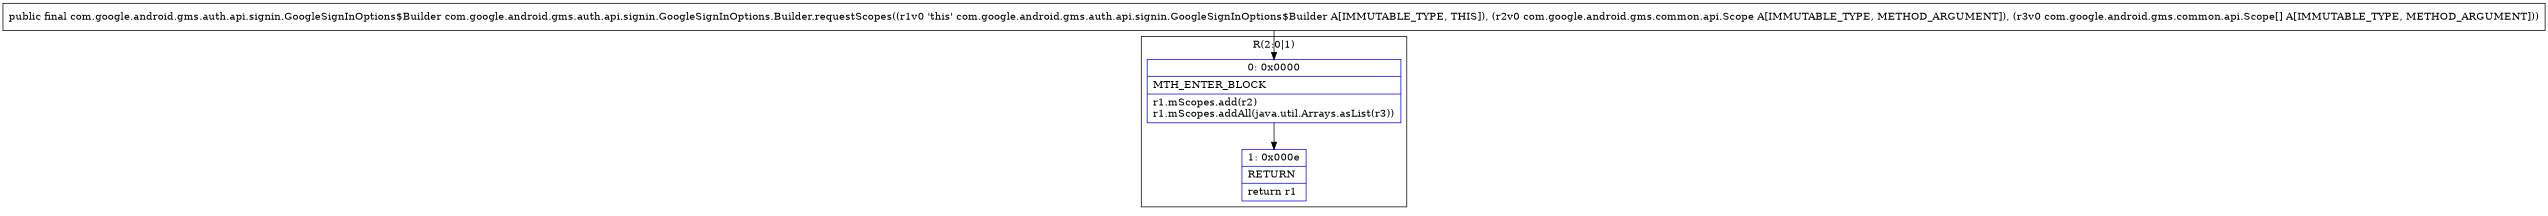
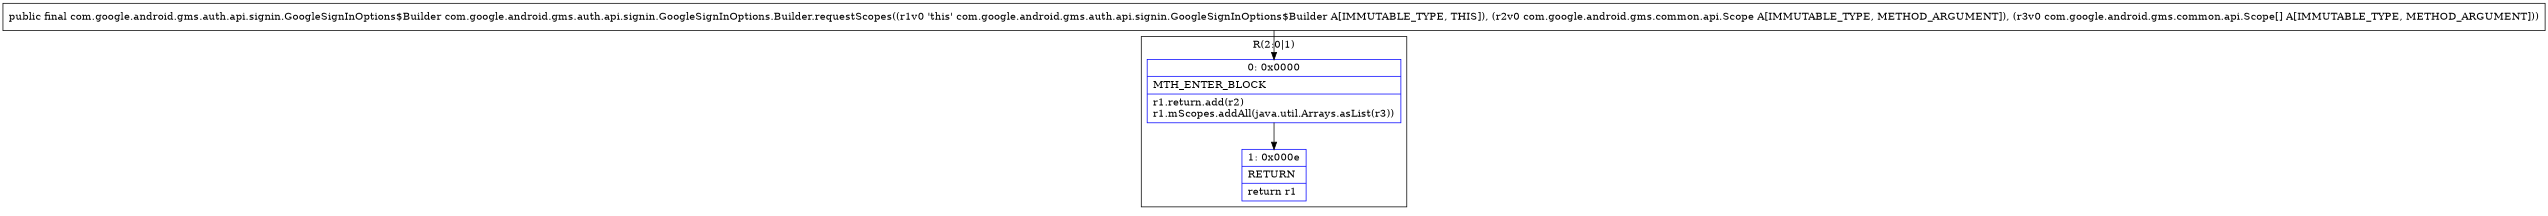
node "0: 0x0000": text "r1.mScopes.add(r2)" -> "r1.return.add(r2)"
